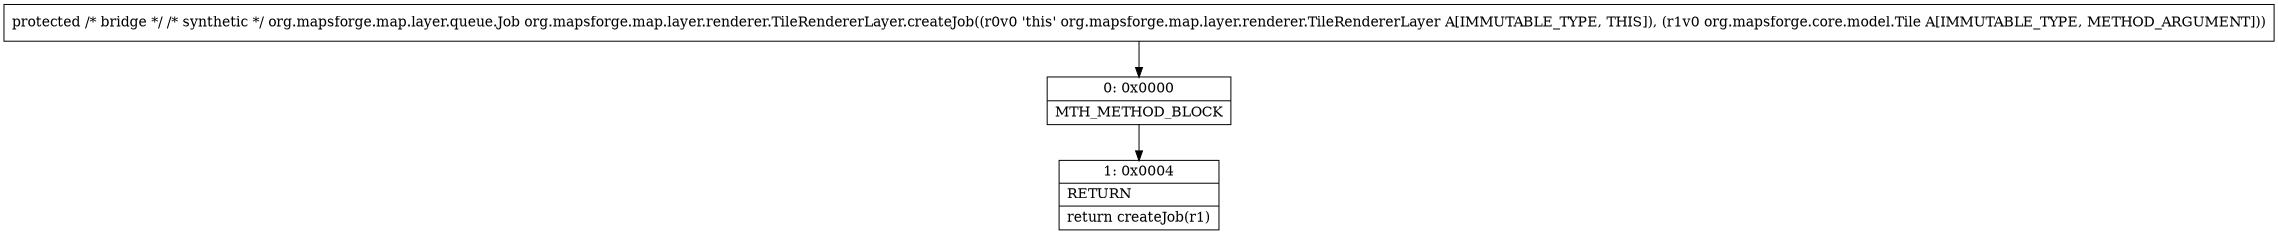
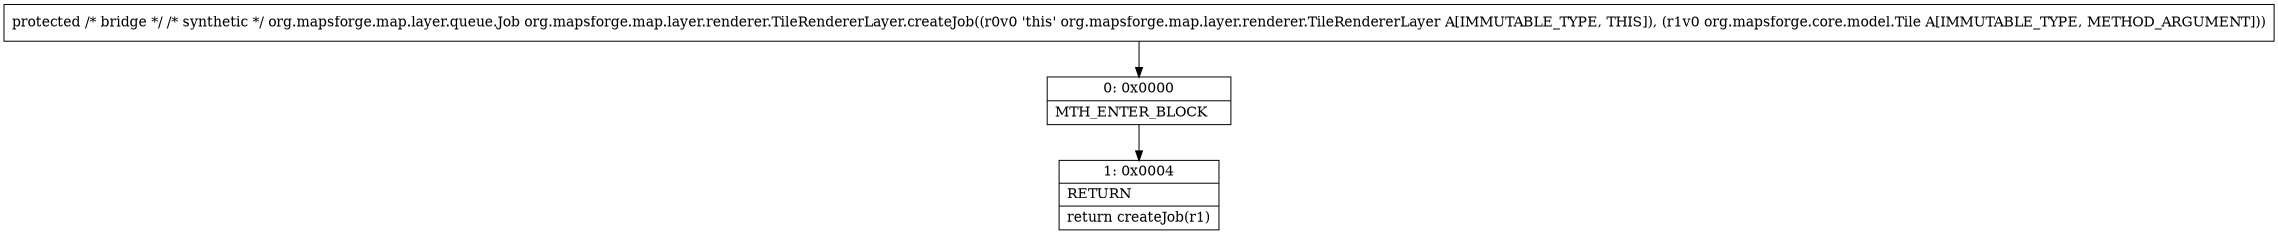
node "0: 0x0000": text "MTH_METHOD_BLOCK" -> "MTH_ENTER_BLOCK"
